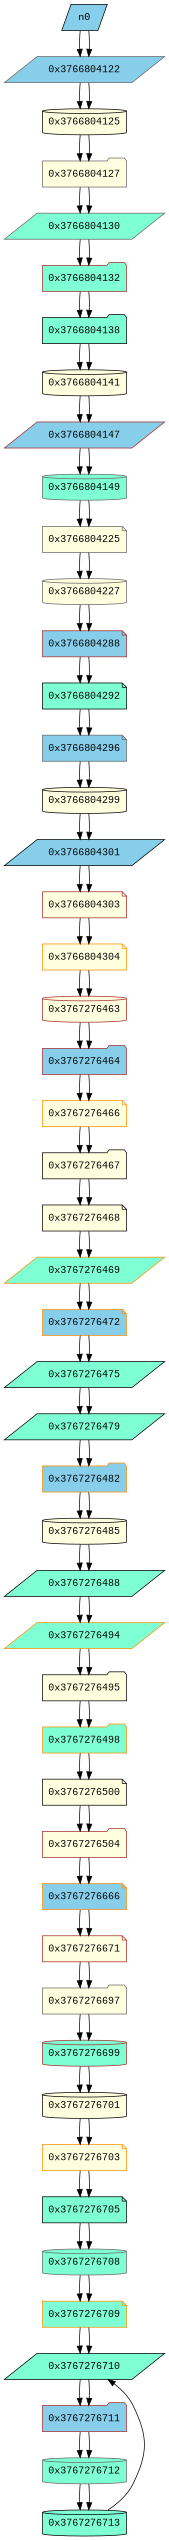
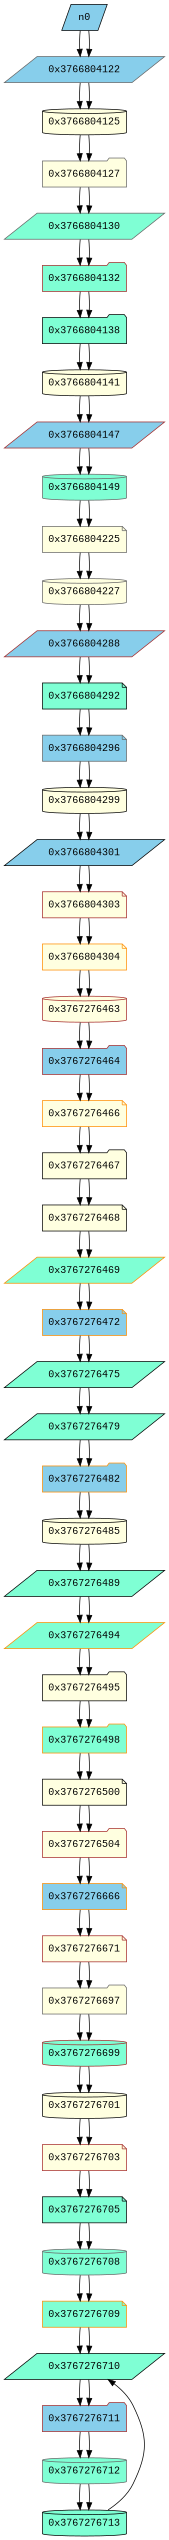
node "0x3766804288": shape note -> parallelogram
node "0x3767276488": label "0x3767276488" -> "0x3767276489"
node "0x3767276703": color darkorange -> brown
